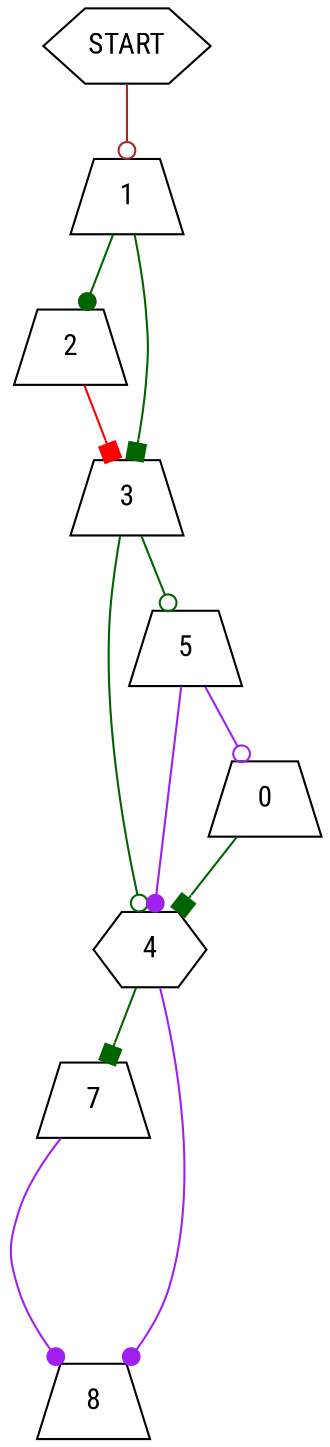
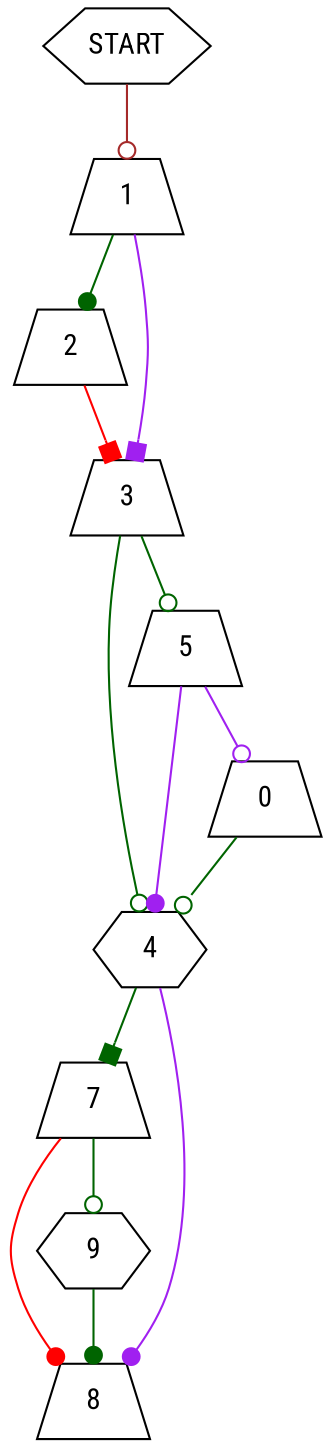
edge "1" -> "3": color darkgreen -> purple
edge "0" -> "4": arrowhead box -> odot
edge "7" -> "8": color purple -> red
node "9": added
